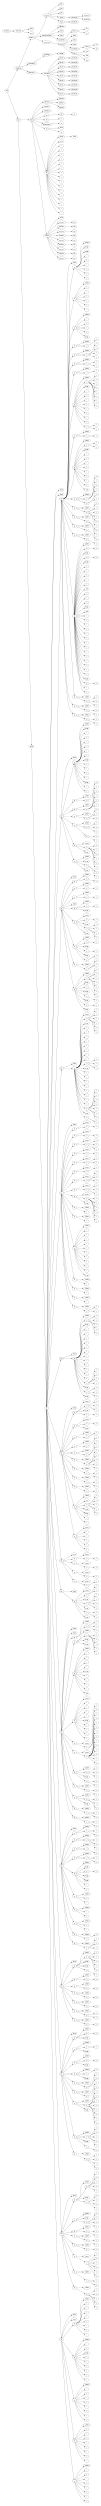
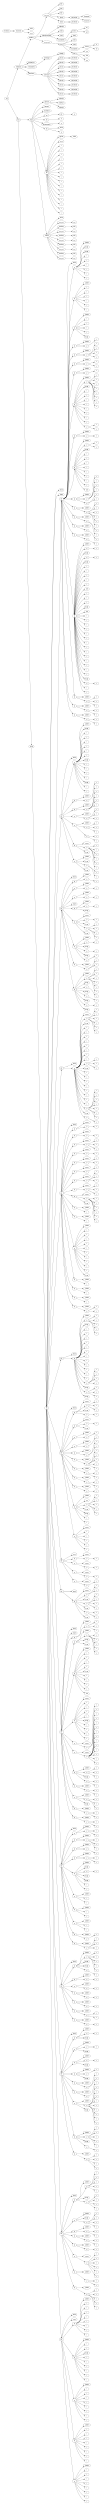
node "profileDesc": added
